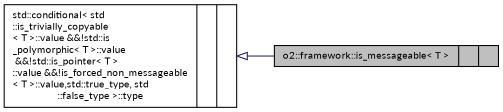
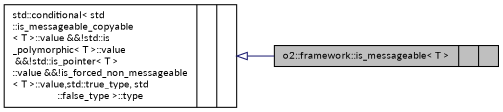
node "std::conditional< std": text "::is_trivially_copyable" -> "::is_messageable_copyable"
